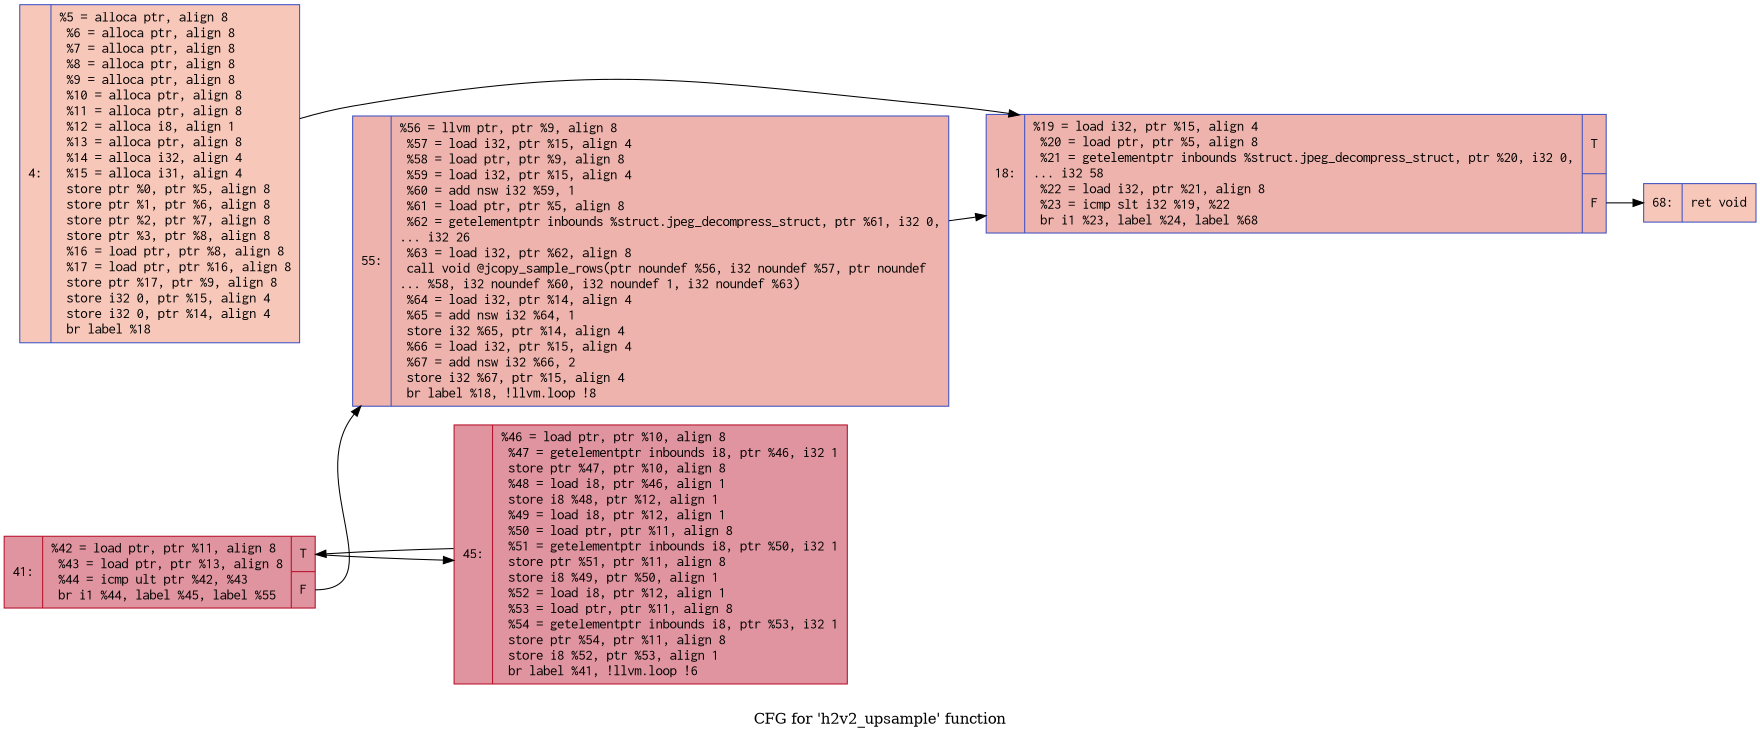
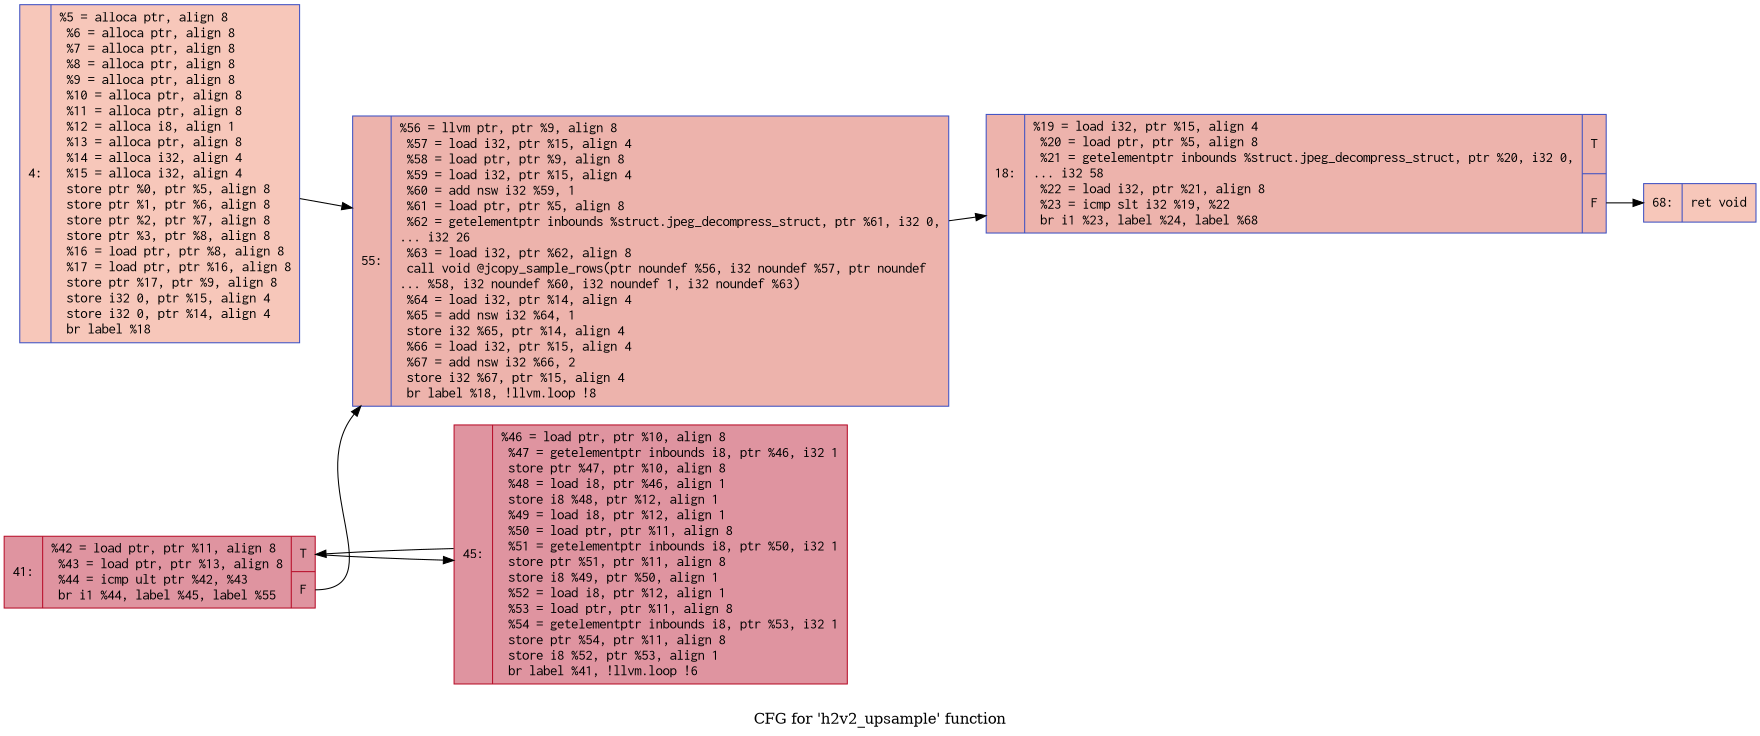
edge "4:" -> "18:": now "4:" -> "55:"
node "4:": text "%15 = alloca i31, align 4" -> "%15 = alloca i32, align 4"
